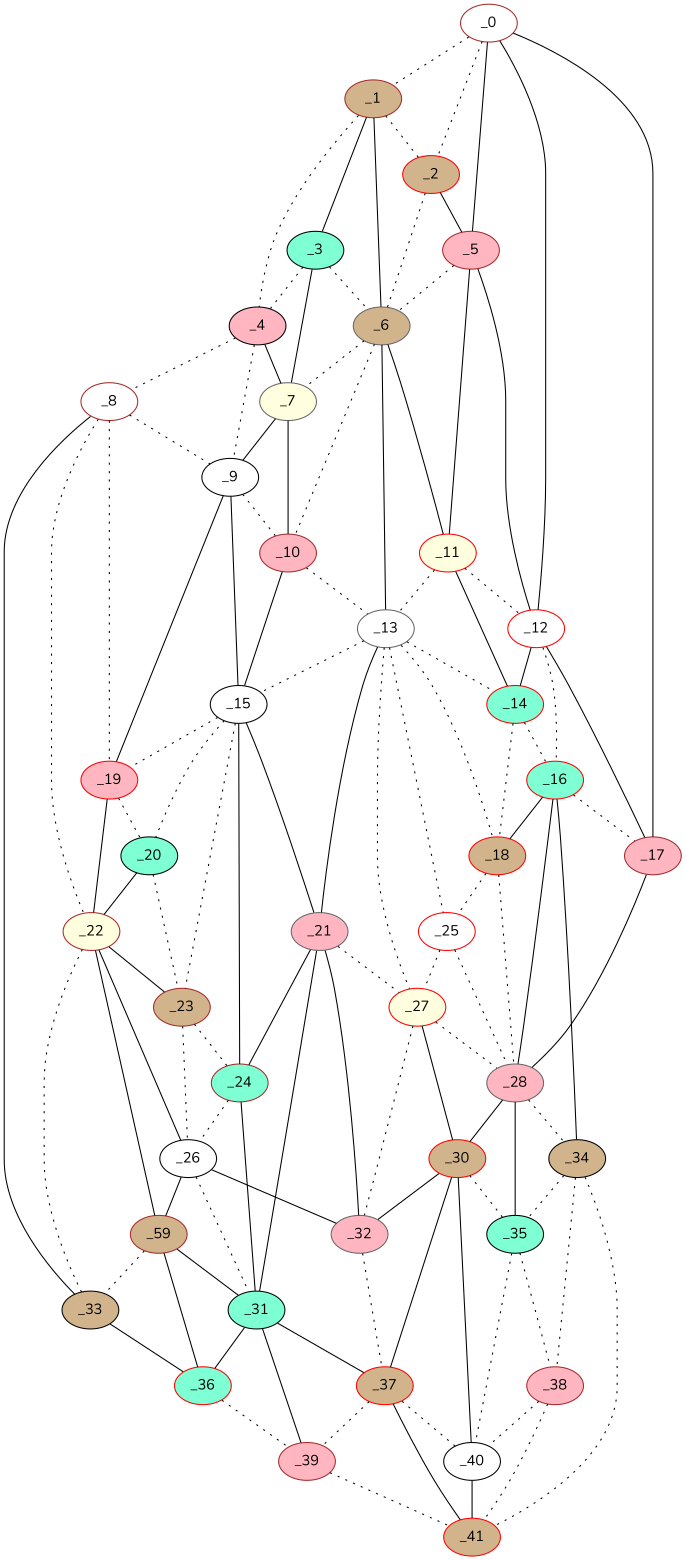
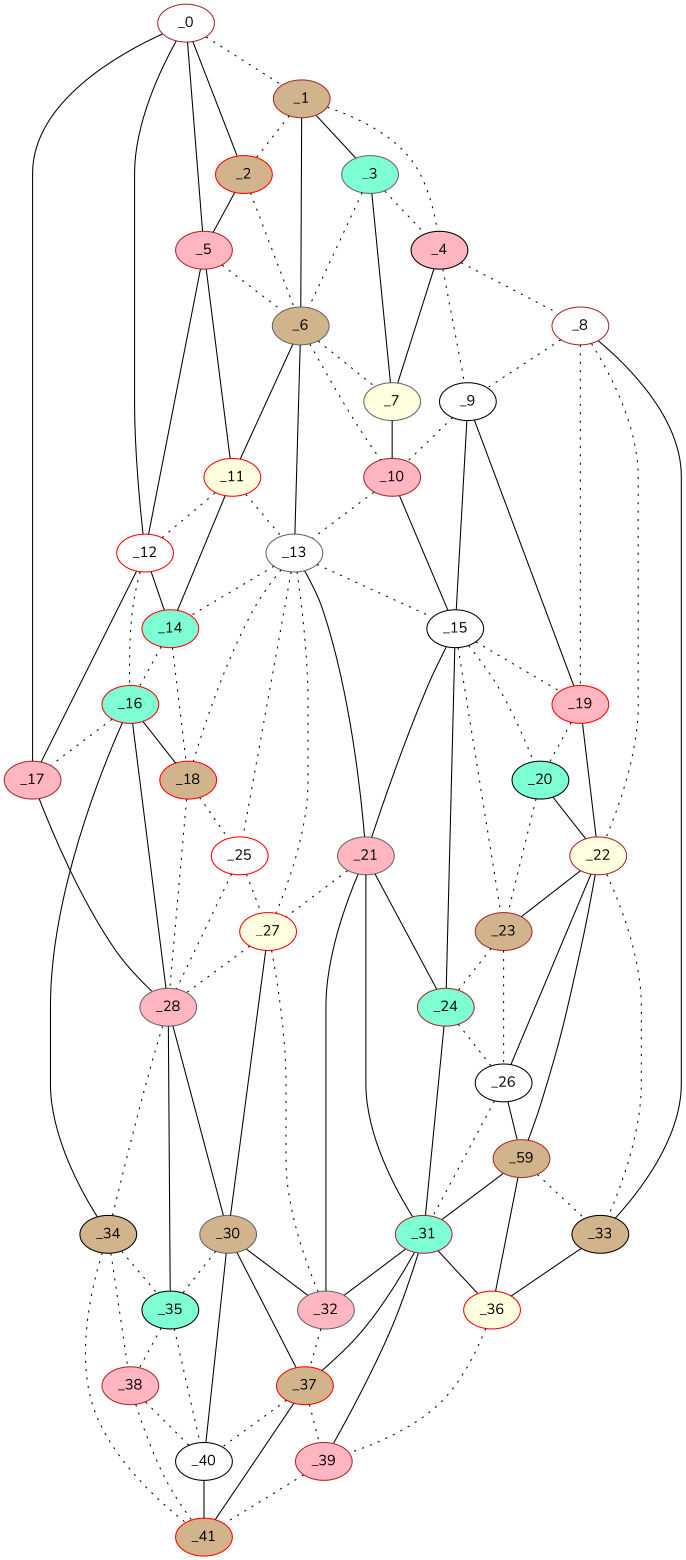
edge "_0" -- "_2": style dotted -> solid
node "_3": color black -> gray40
edge "_7" -- "_9": removed
node "_30": color red -> gray40
edge "_26" -- "_32": now "_31" -- "_32"
node "_31": color black -> brown
node "_36": fillcolor aquamarine -> lightyellow
